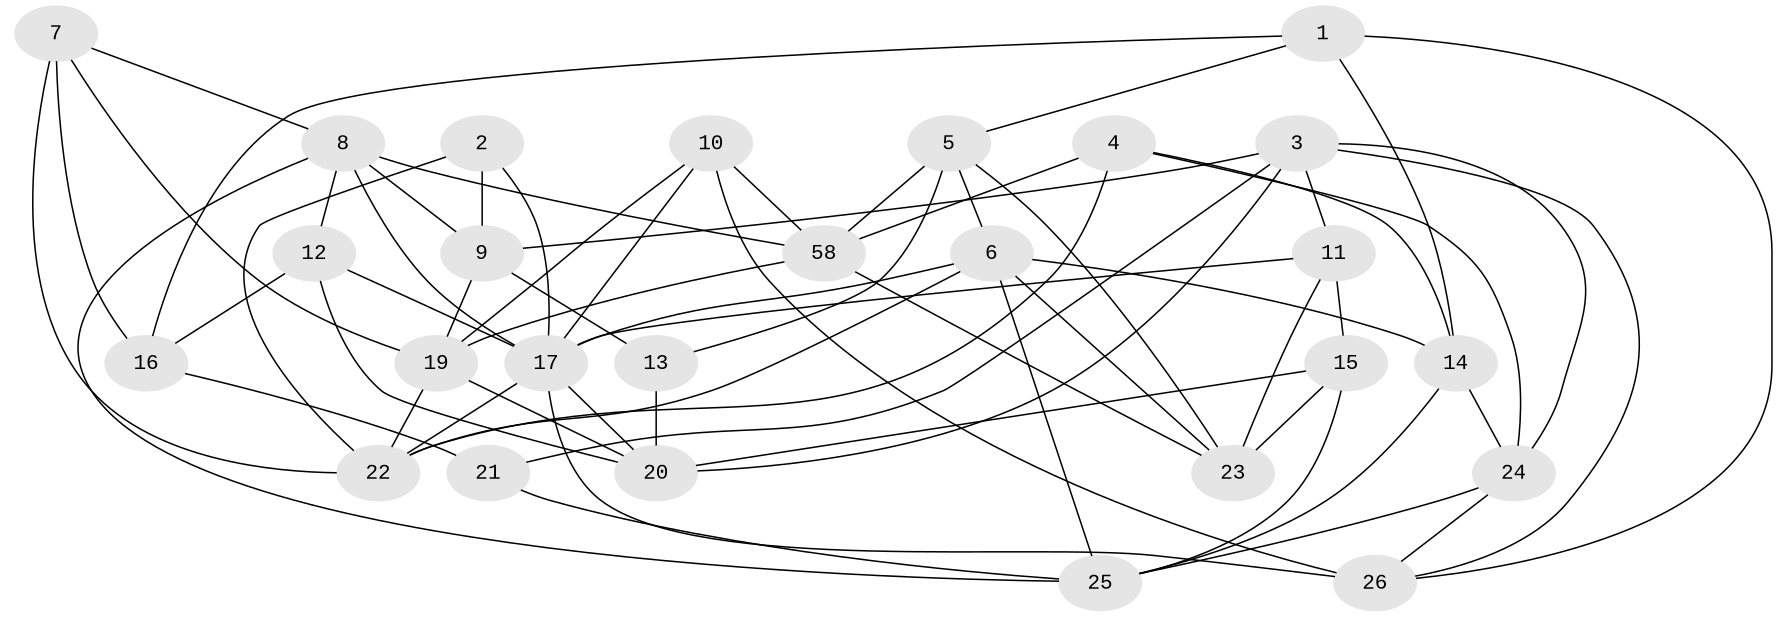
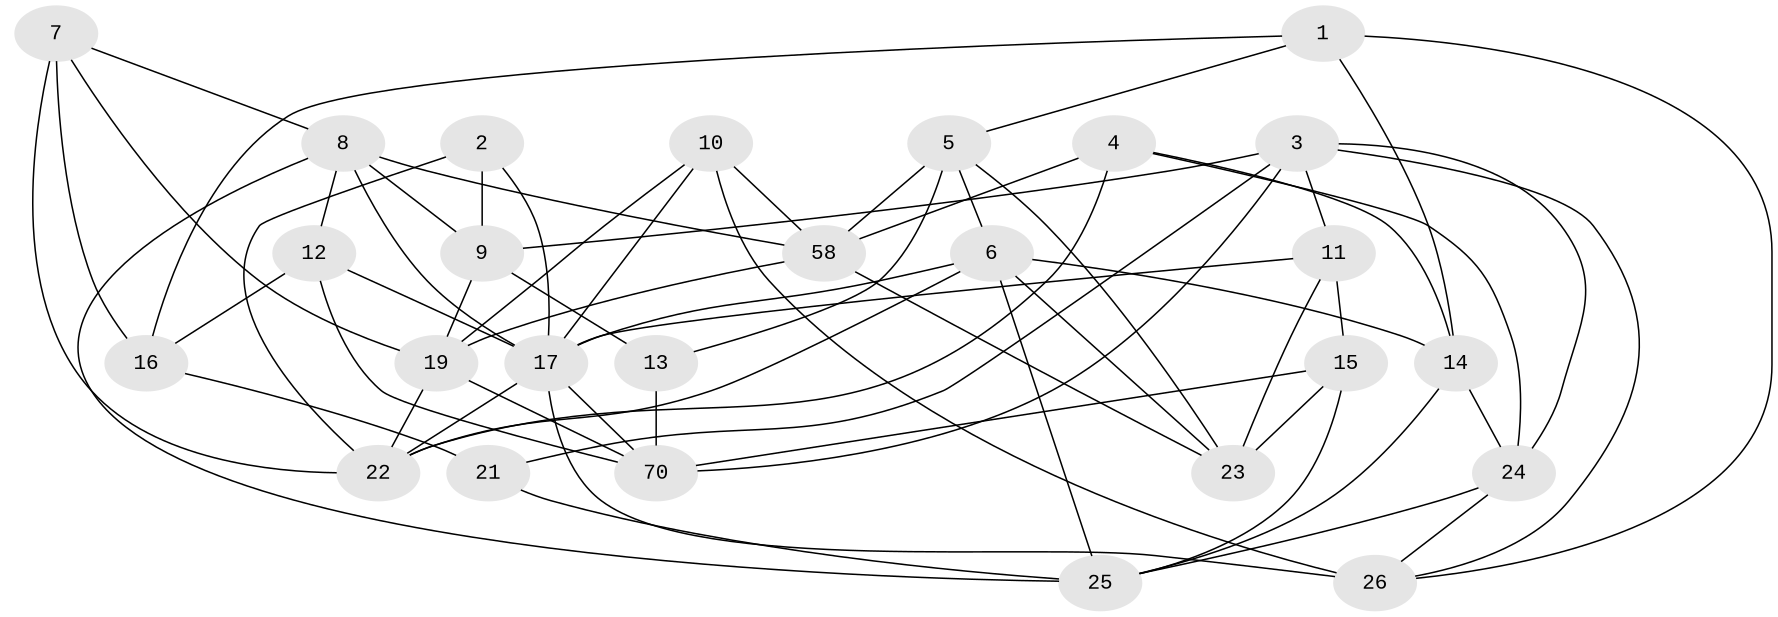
node "20": label "20" -> "70"
